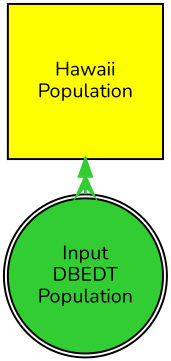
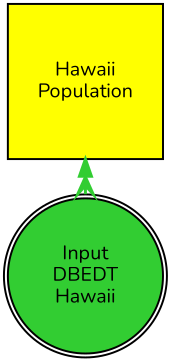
node "Input DBEDT Population": label "Input DBEDT Population" -> "Input DBEDT Hawaii"
